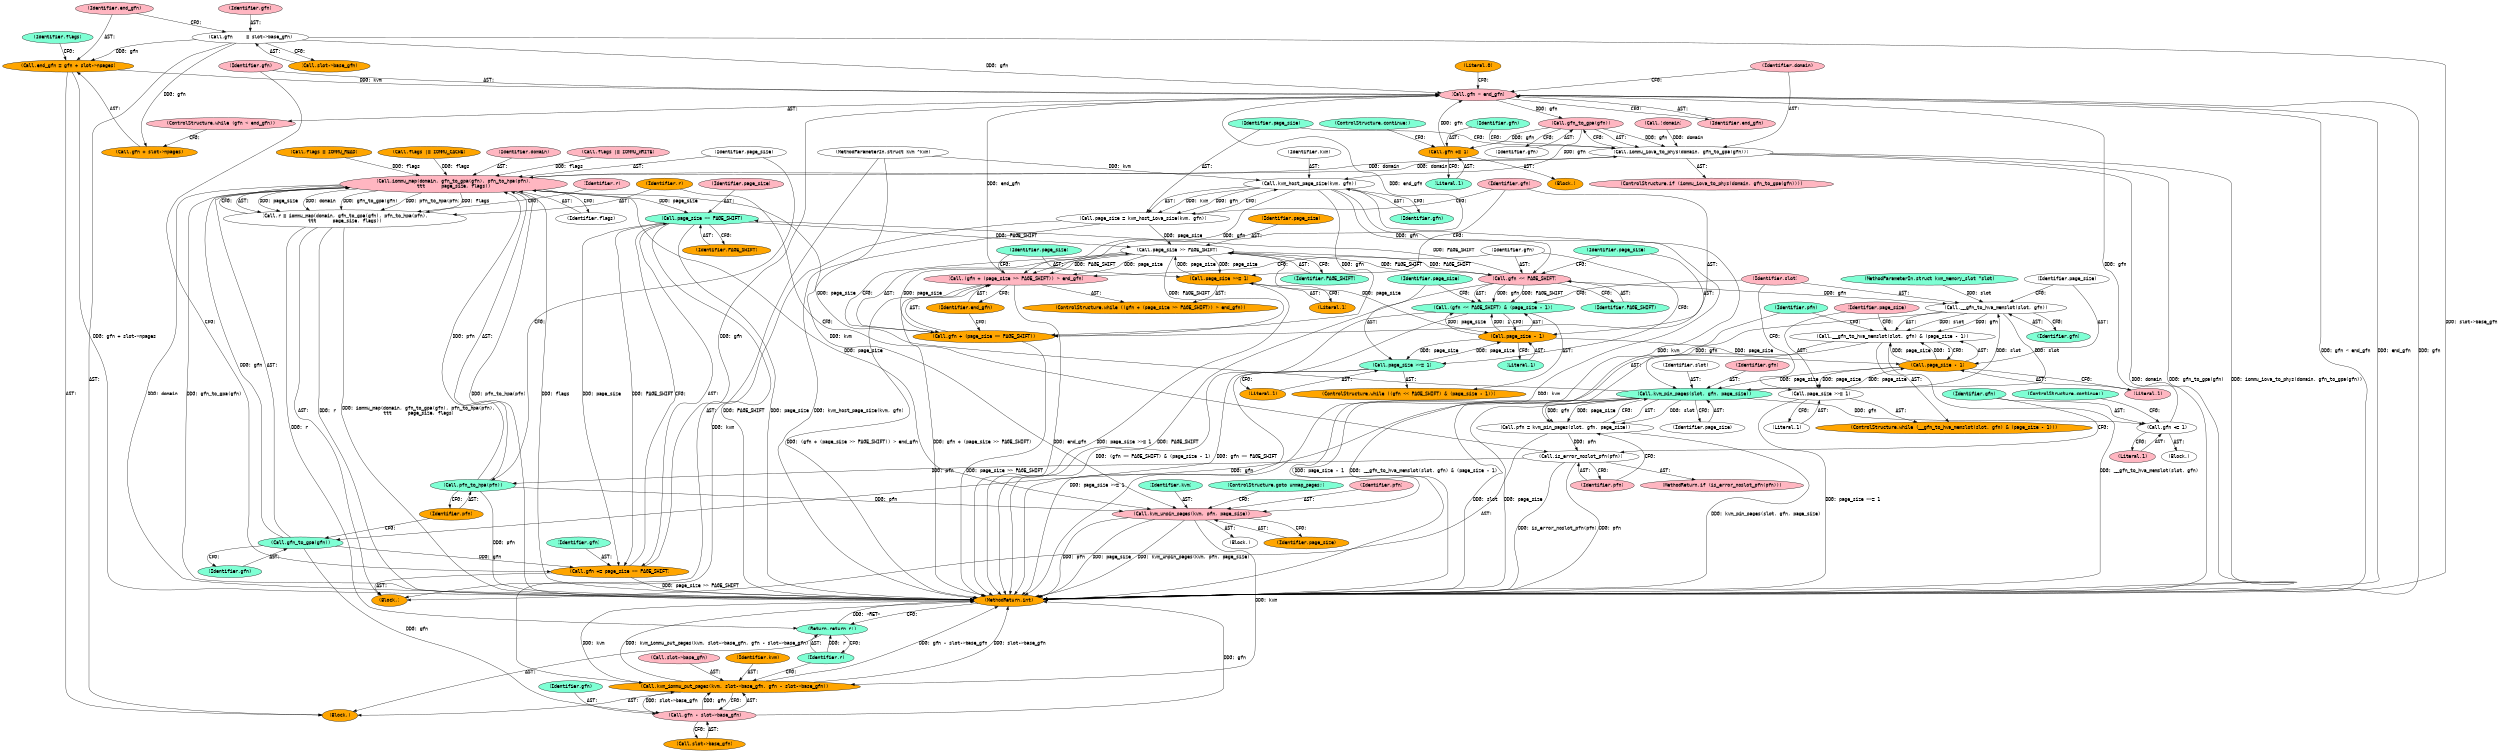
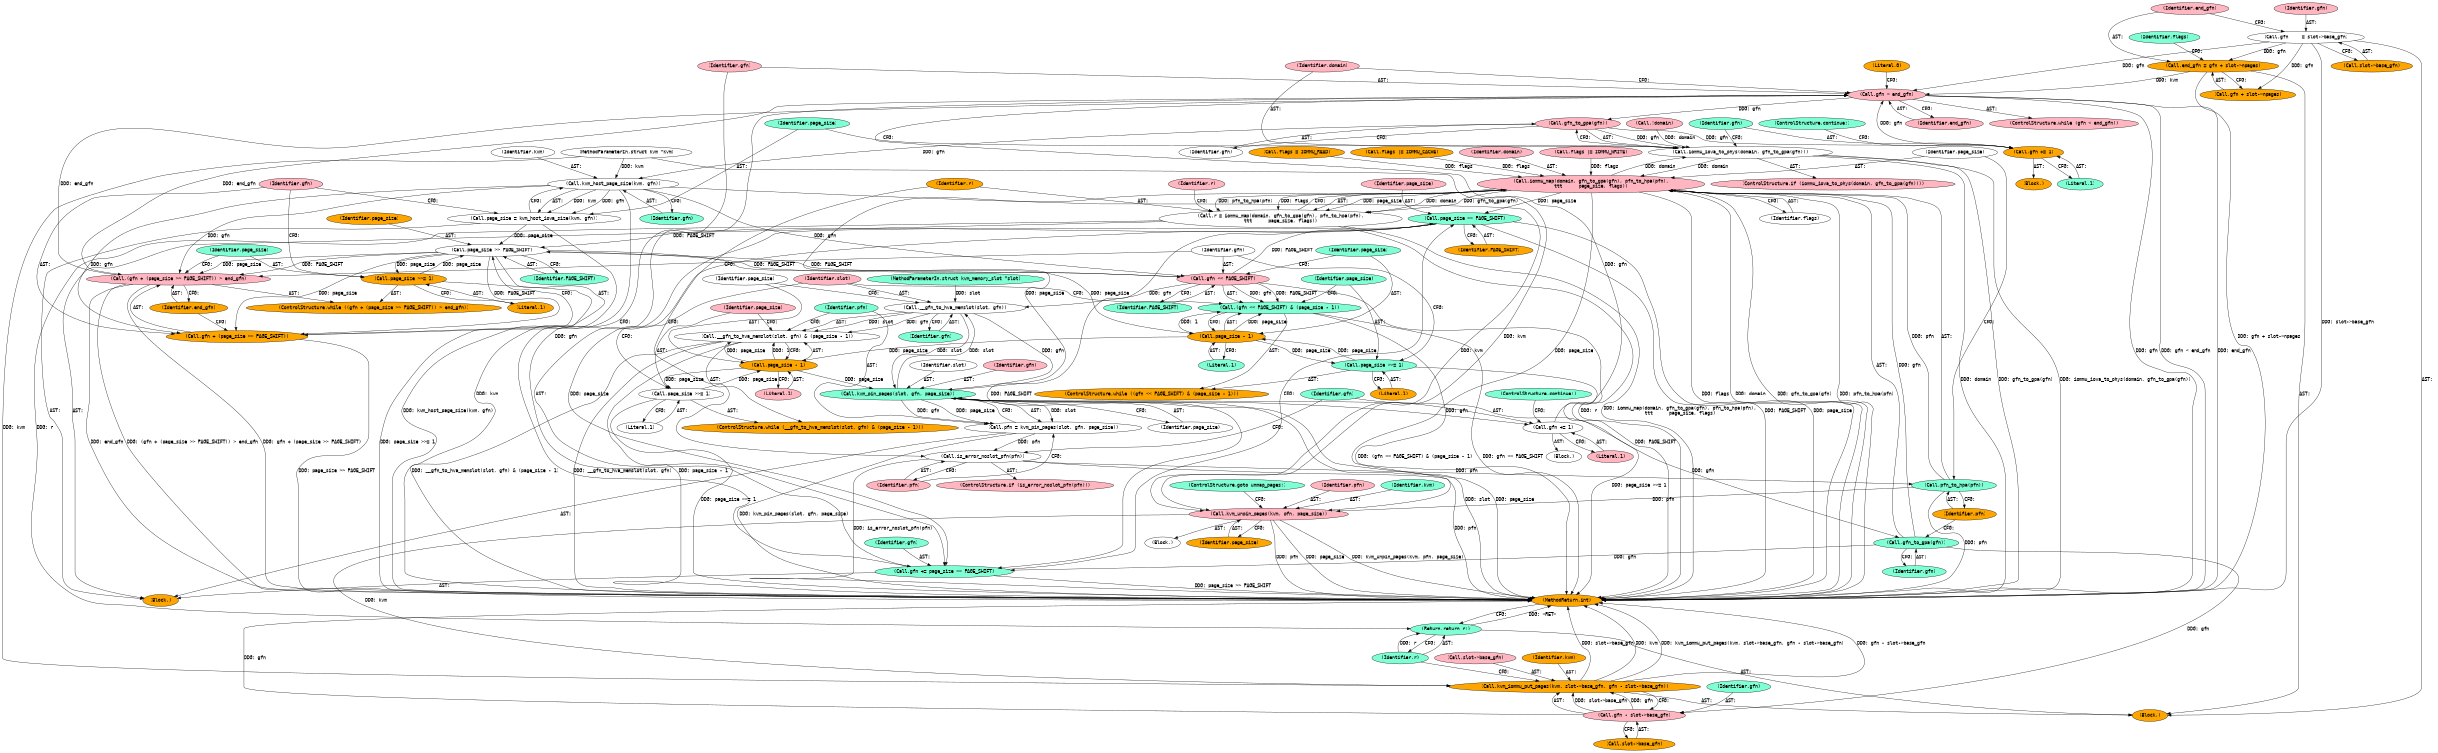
edge "(ControlStructure,while (gfn < end_gfn))" -> "(Call,gfn + slot->npages)": now "(Call,end_gfn = gfn + slot->npages)" -> "(Call,gfn + slot->npages)"
node "(MethodReturn,if (is_error_noslot_pfn(pfn)))": label "(MethodReturn,if (is_error_noslot_pfn(pfn)))" -> "(ControlStructure,if (is_error_noslot_pfn(pfn)))"
node "(Call,gfn += page_size >> PAGE_SHIFT)": fillcolor orange -> aquamarine
